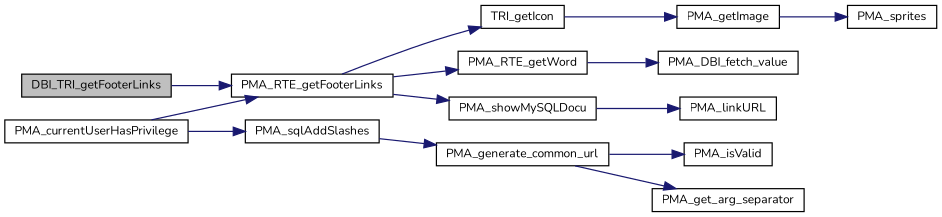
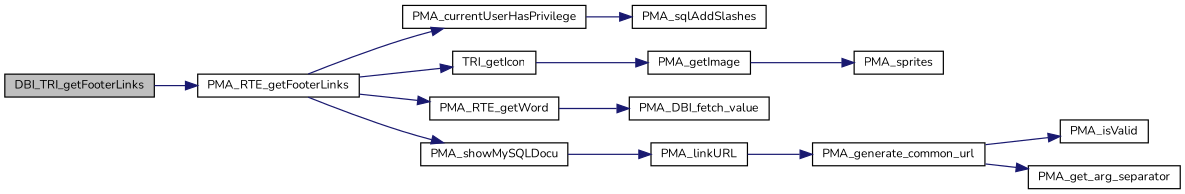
edge "PMA_currentUserHasPrivilege" -> "PMA_RTE_getFooterLinks": reversed
edge "PMA_sqlAddSlashes" -> "PMA_generate_common_url": now "PMA_linkURL" -> "PMA_generate_common_url"
